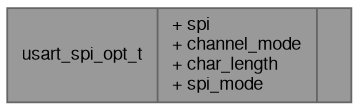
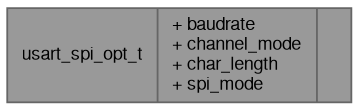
node "usart_spi_opt_t": text "+ spi" -> "+ baudrate"
